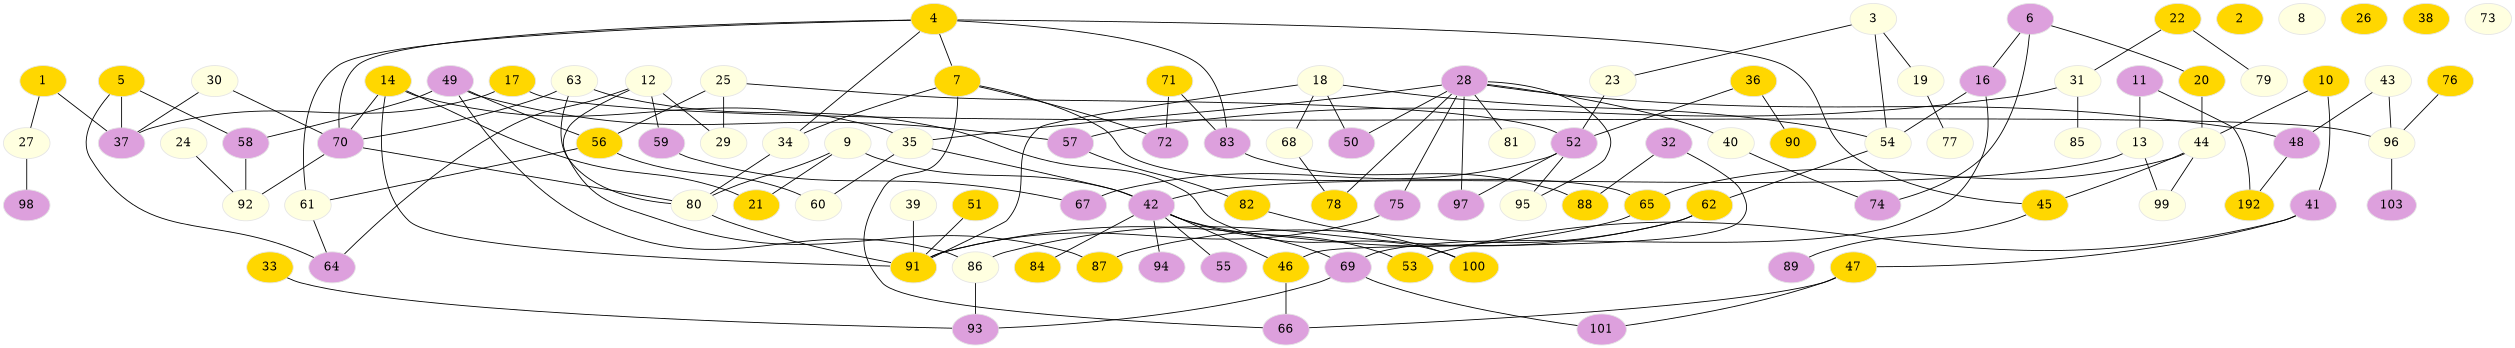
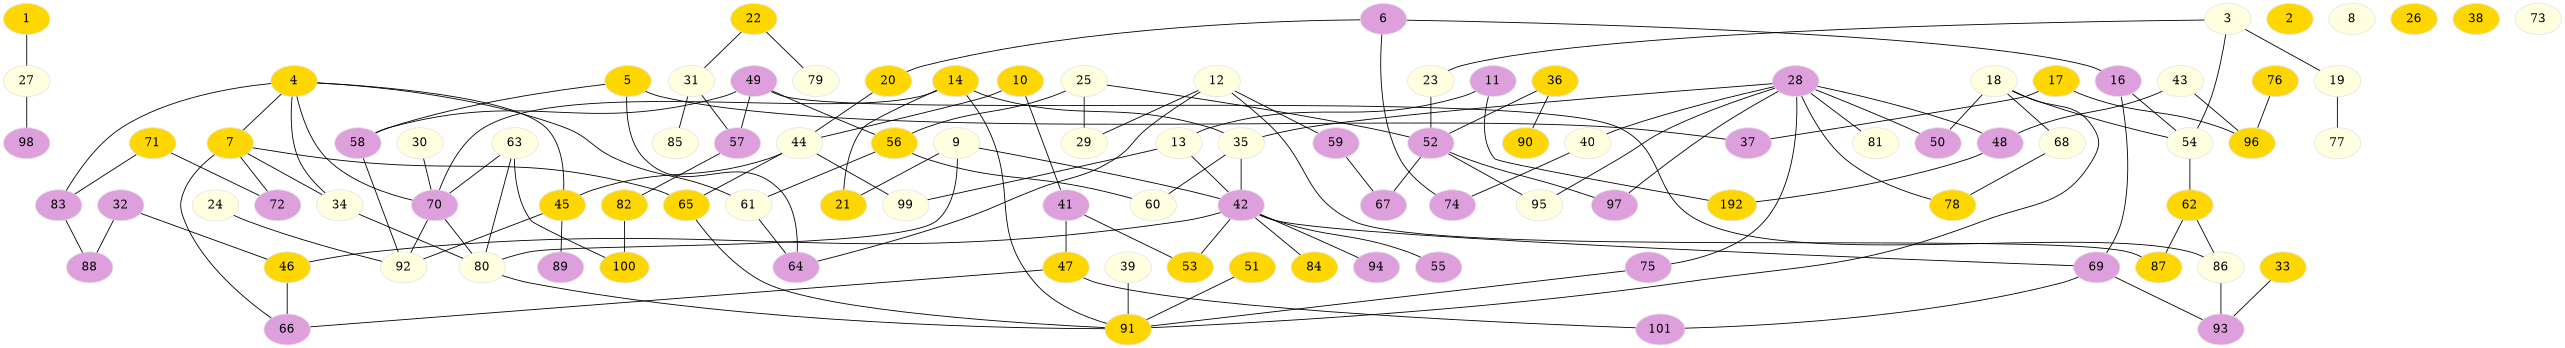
edge "1" -- "37": removed
edge "30" -- "37": removed
node "96": fillcolor lightyellow -> gold
node "88": fillcolor gold -> plum
node "103": removed
edge "45" -- "92": added
